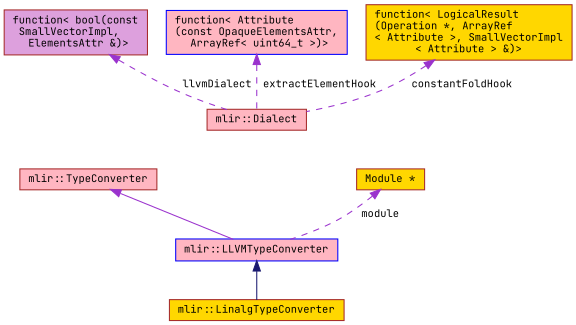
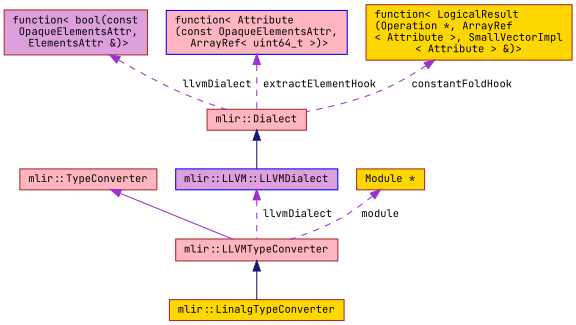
node "function< bool(const SmallVectorImpl, ElementsAttr &)>": label "function< bool(const SmallVectorImpl, ElementsAttr &)>" -> "function< bool(const OpaqueElementsAttr, ElementsAttr &)>"
node "mlir::LLVM::LLVMDialect": added
node "mlir::LLVMTypeConverter": color blue -> brown
